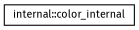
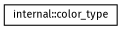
node "internal::color_internal": label "internal::color_internal" -> "internal::color_type"
